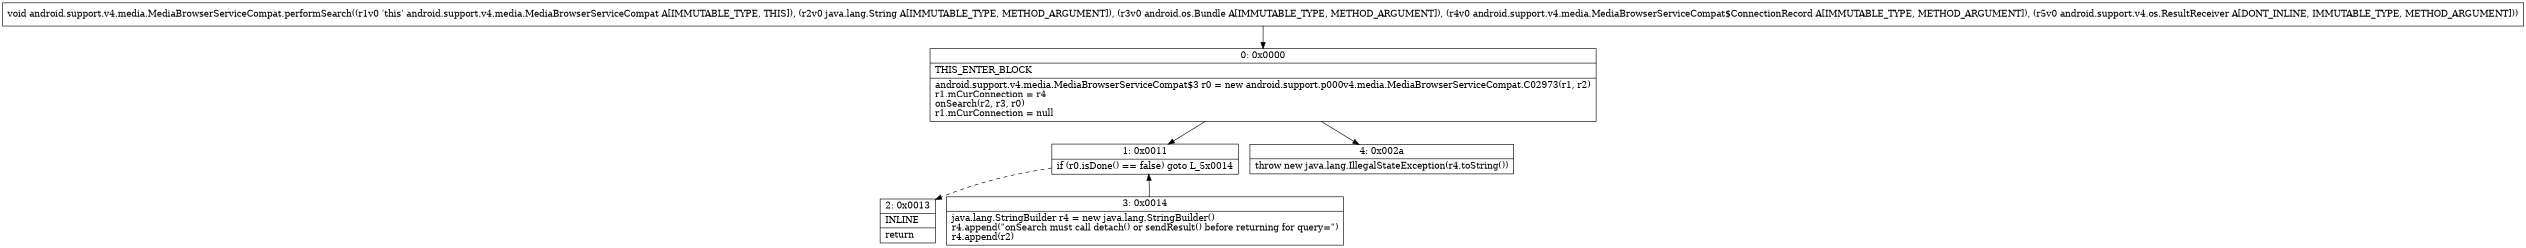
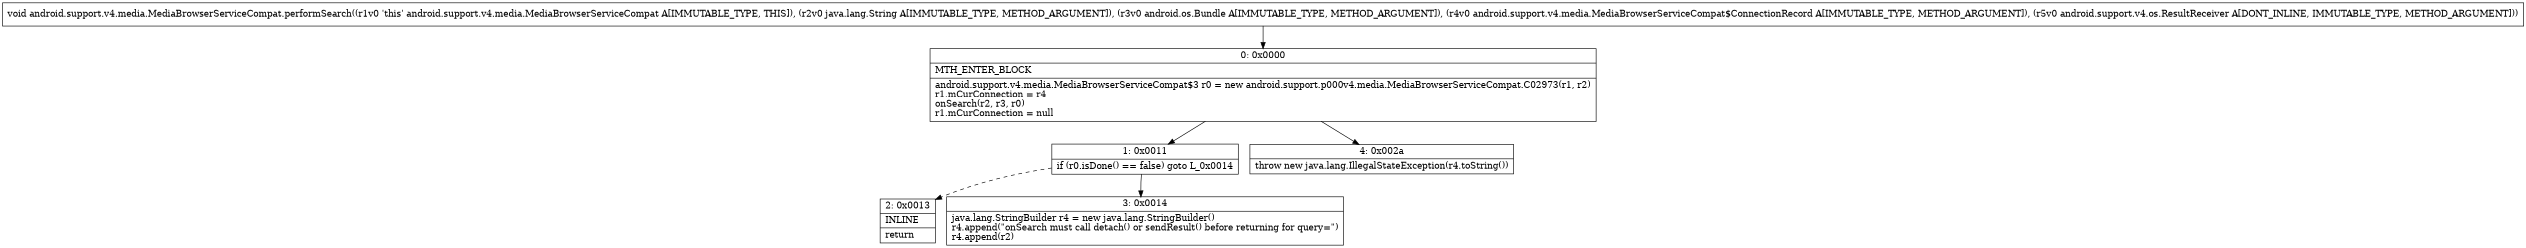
node "0: 0x0000": text "THIS_ENTER_BLOCK" -> "MTH_ENTER_BLOCK"
node "1: 0x0011": text "if (r0.isDone() == false) goto L_5x0014" -> "if (r0.isDone() == false) goto L_0x0014"
edge "3: 0x0014" -> "1: 0x0011": reversed
